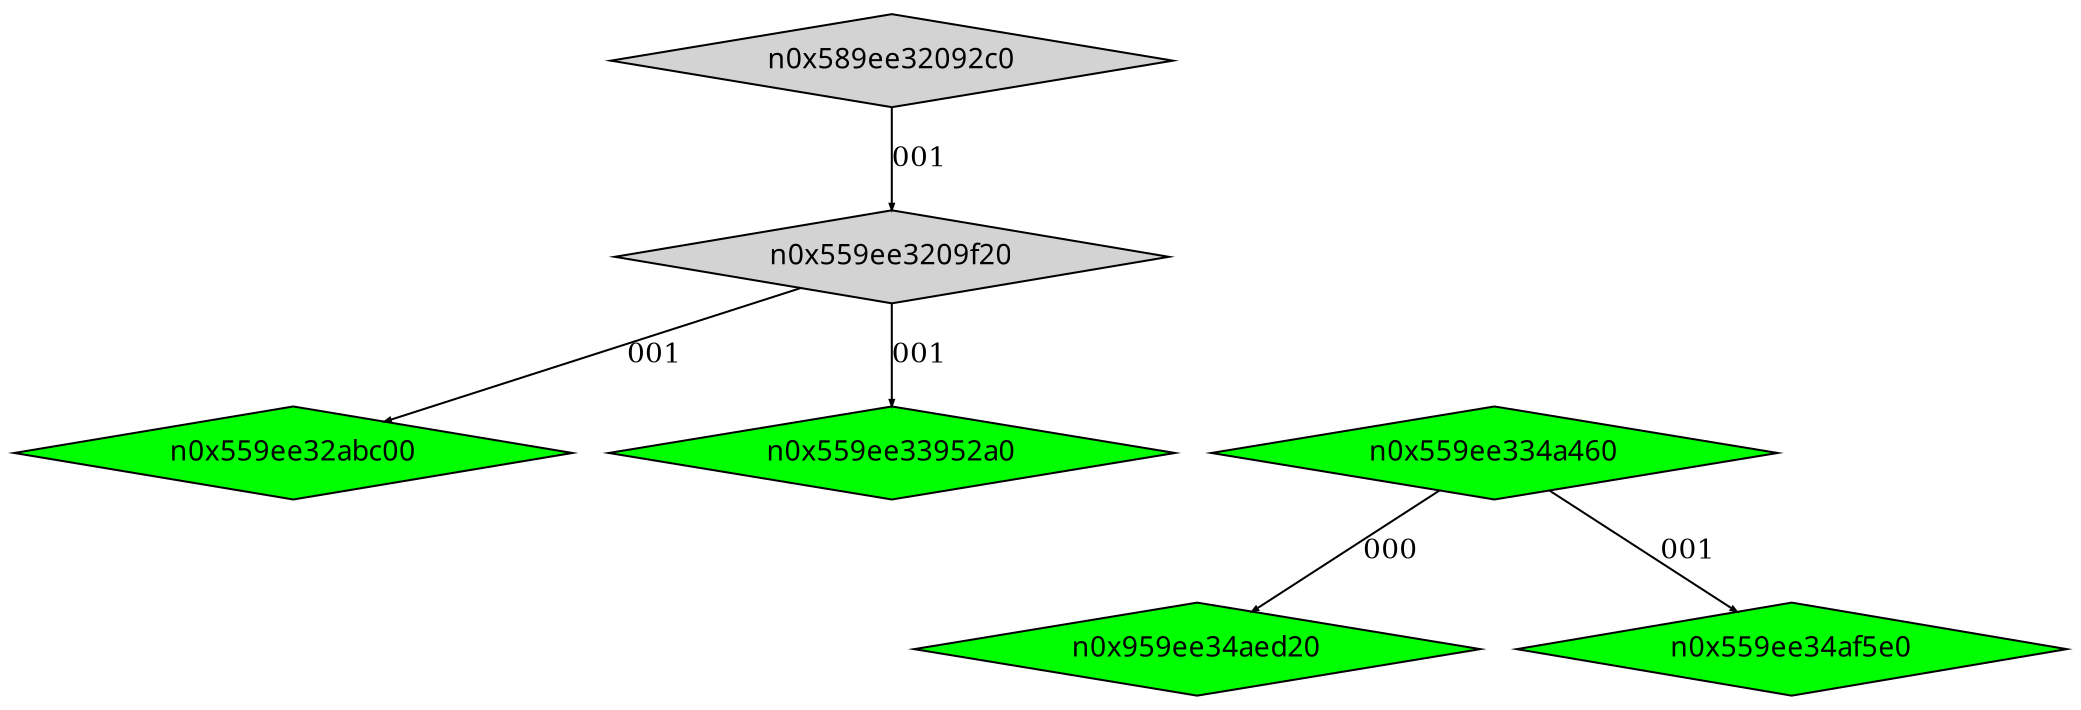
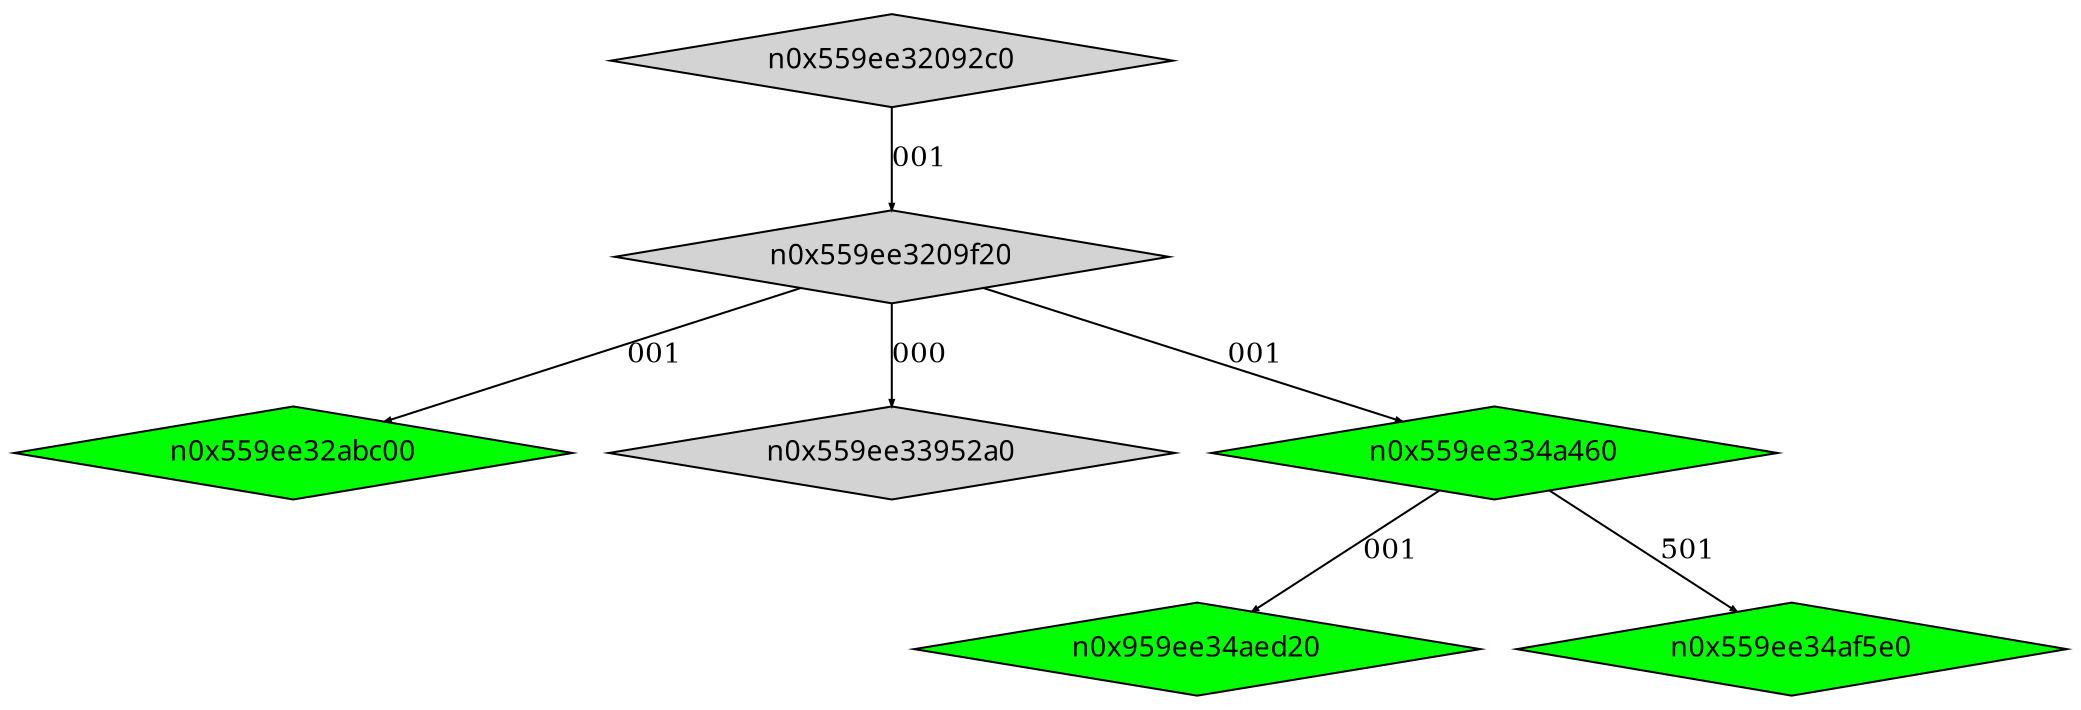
node "n0x589ee32092c0": label "n0x589ee32092c0" -> "n0x559ee32092c0"
edge "n0x559ee3209f20" -> "n0x559ee334a460": added, label "001"
edge "n0x559ee3209f20" -> "n0x559ee33952a0": label "001" -> "000"
node "n0x559ee33952a0": fillcolor green -> lightgrey
edge "n0x559ee334a460" -> "n0x959ee34aed20": label "000" -> "001"
edge "n0x559ee334a460" -> "n0x559ee34af5e0": label "001" -> "501"
